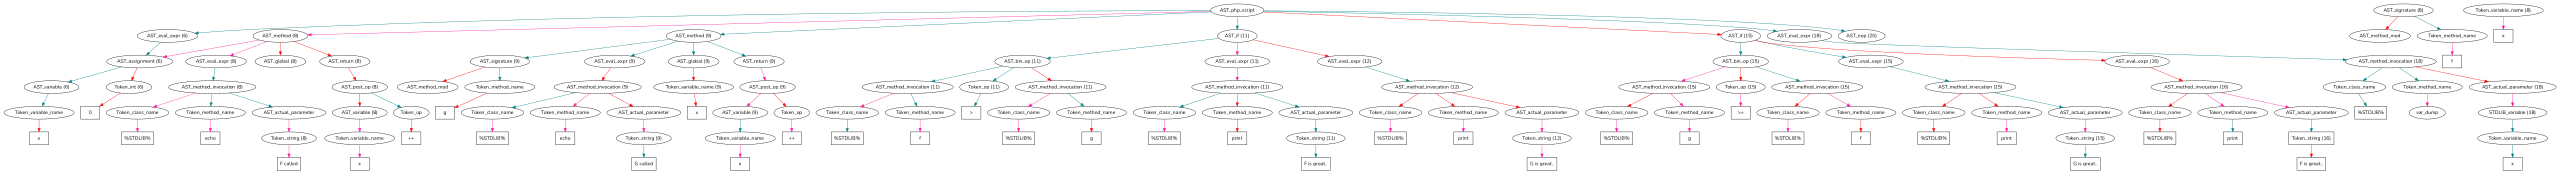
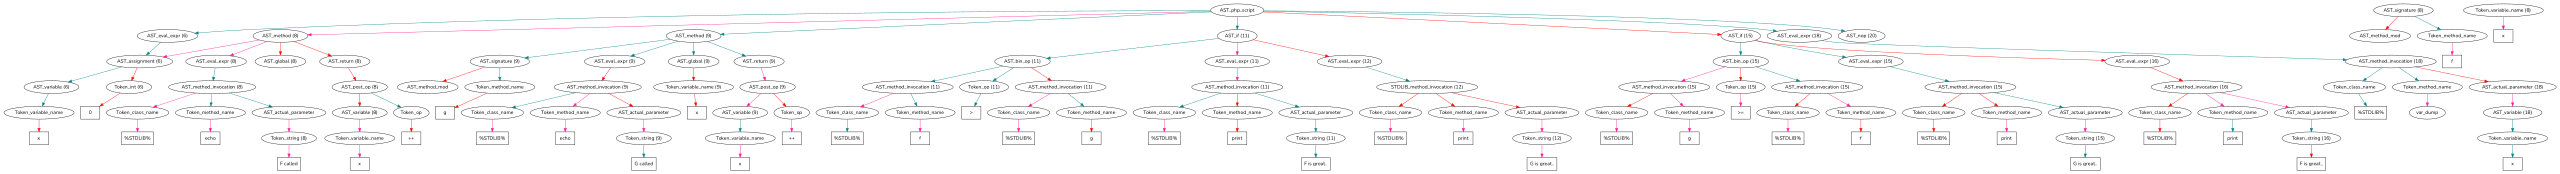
node "AST_method_invocation (12)": label "AST_method_invocation (12)" -> "STDLIB_method_invocation (12)"
node "STDLIB_variable (18)": label "STDLIB_variable (18)" -> "AST_variable (18)"
node "Token_string (16)": shape box -> ellipse
